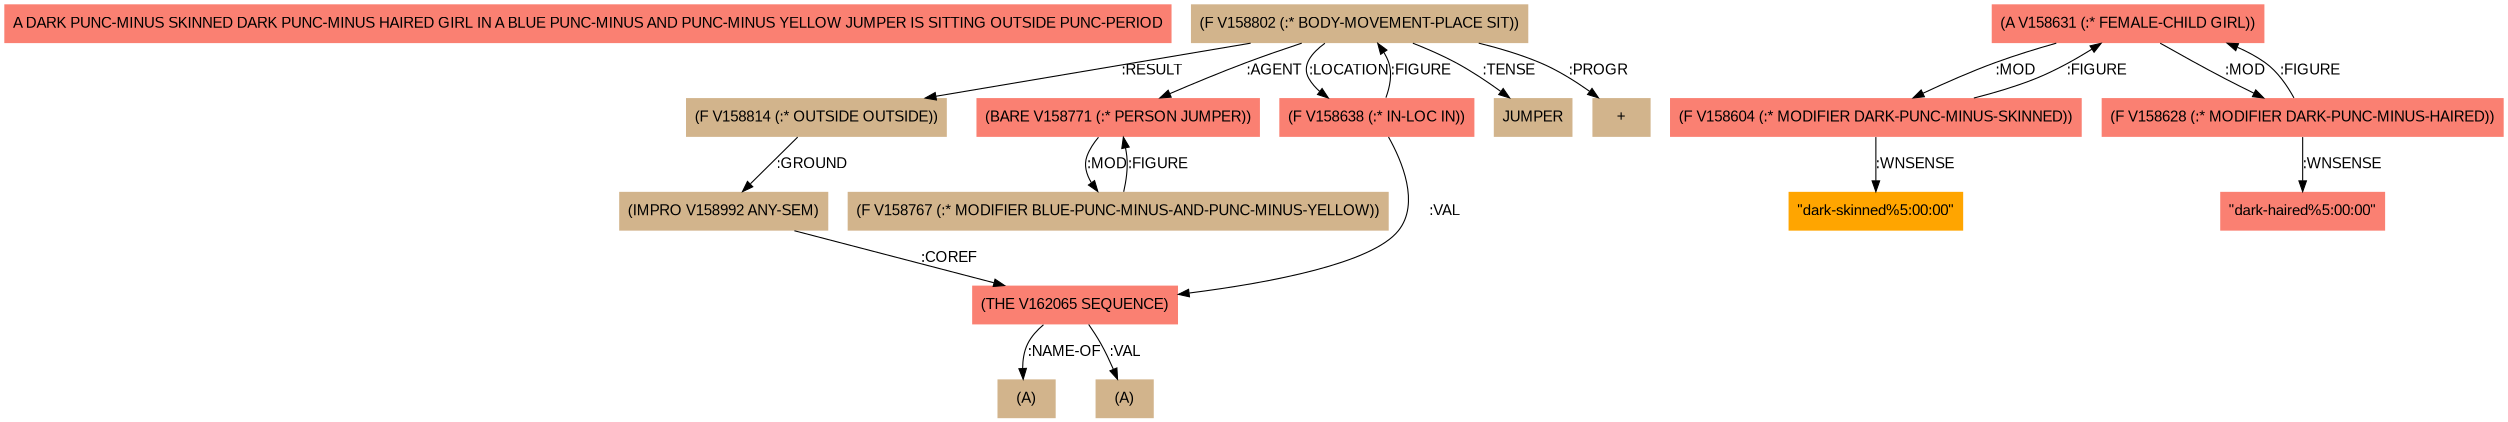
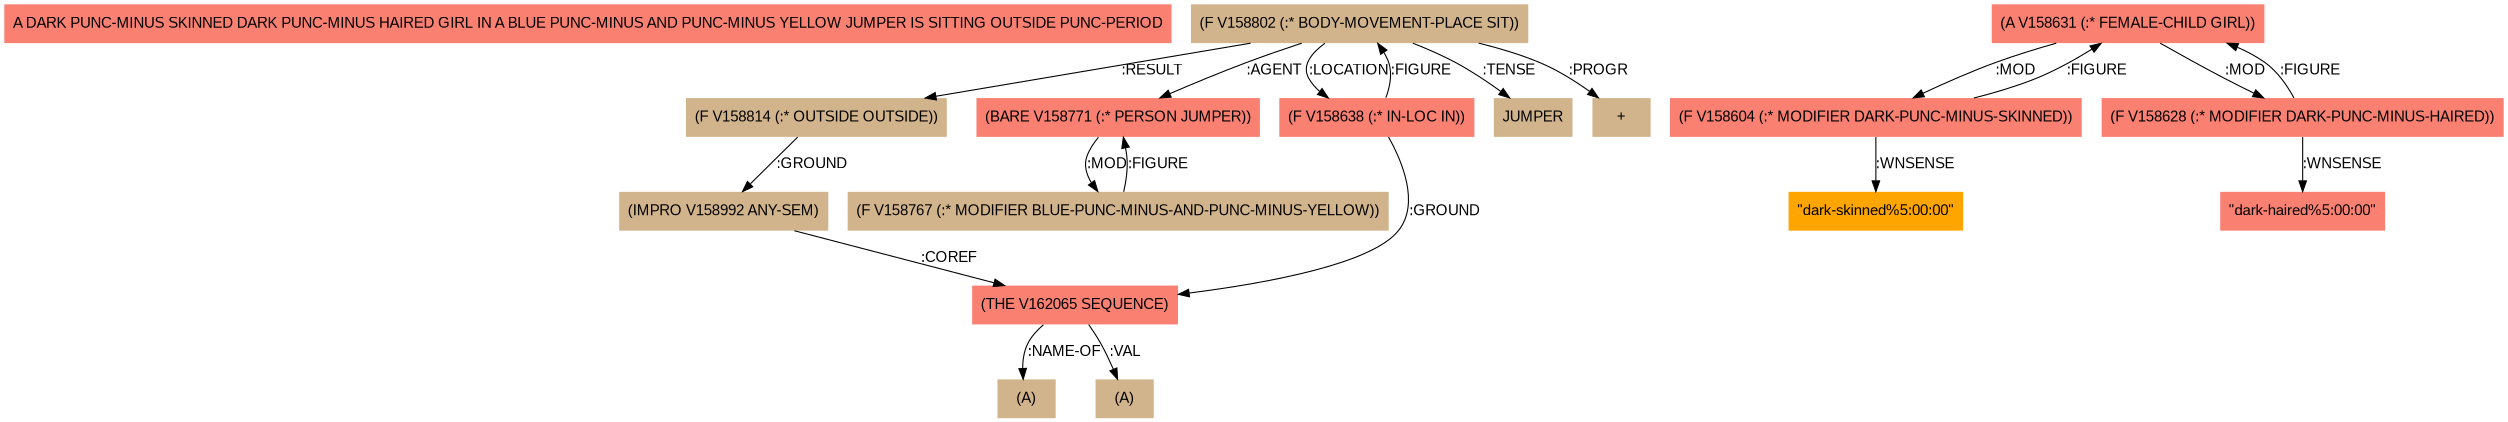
edge "(F V158638 (:* IN-LOC IN))" -> "(THE V162065 SEQUENCE)": label ":VAL" -> ":GROUND"
